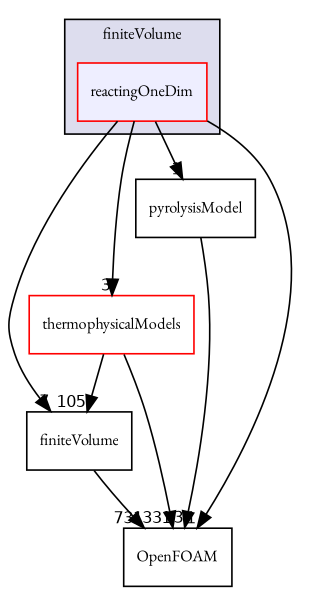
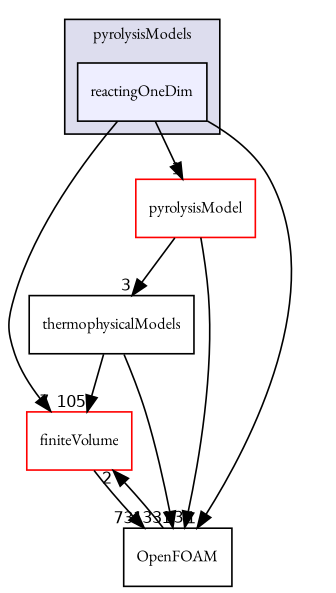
cluster "finiteVolume": label "finiteVolume" -> "pyrolysisModels"
node "reactingOneDim": color red -> black
edge "reactingOneDim" -> "thermophysicalModels": now "pyrolysisModel" -> "thermophysicalModels"
node "pyrolysisModel": color black -> red
node "thermophysicalModels": color red -> black
node "finiteVolume": color black -> red
edge "OpenFOAM" -> "finiteVolume": added
